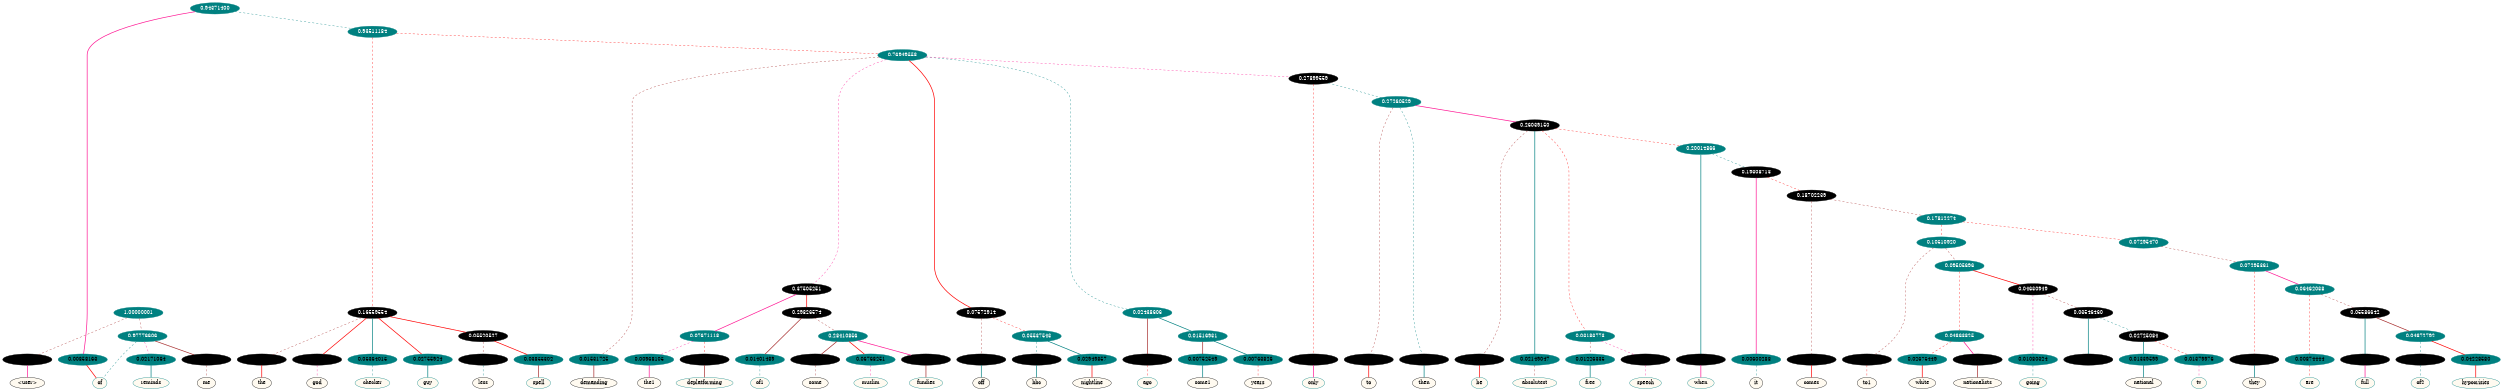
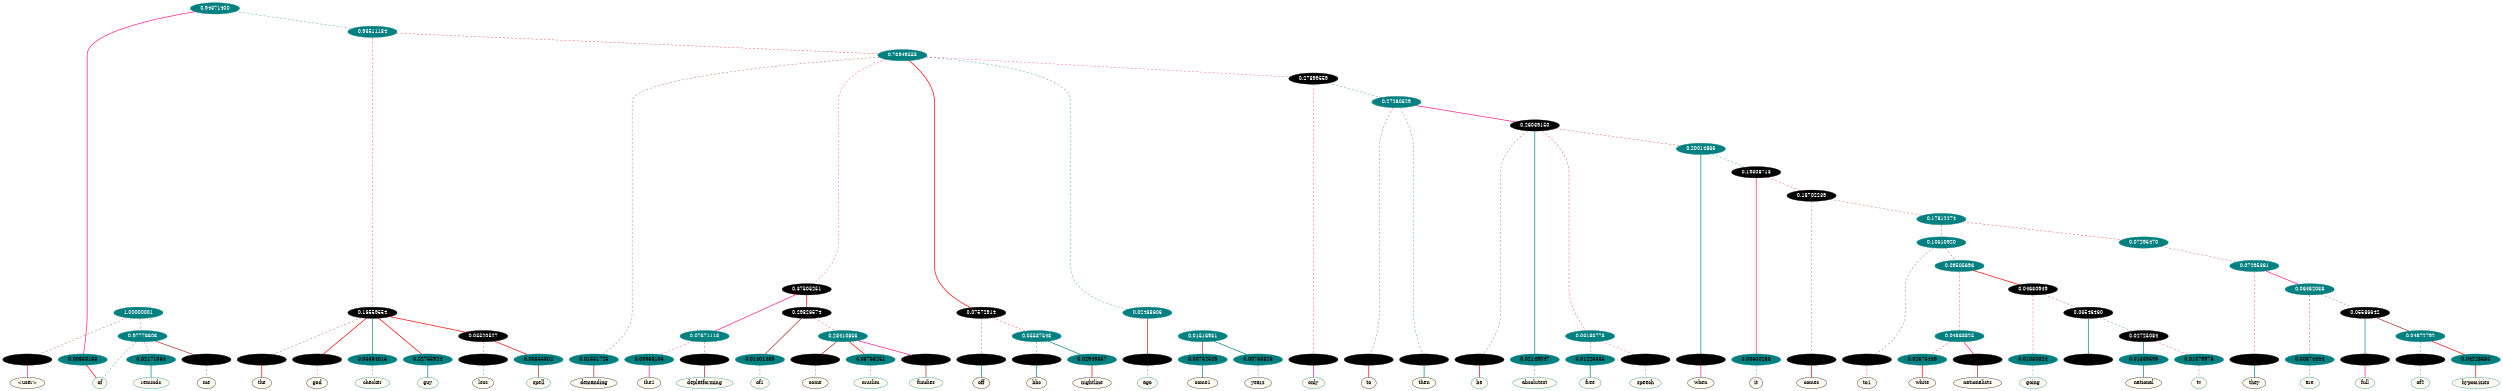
edge "0.02438606" -- "0.01516931": removed
node "when": color teal -> black
